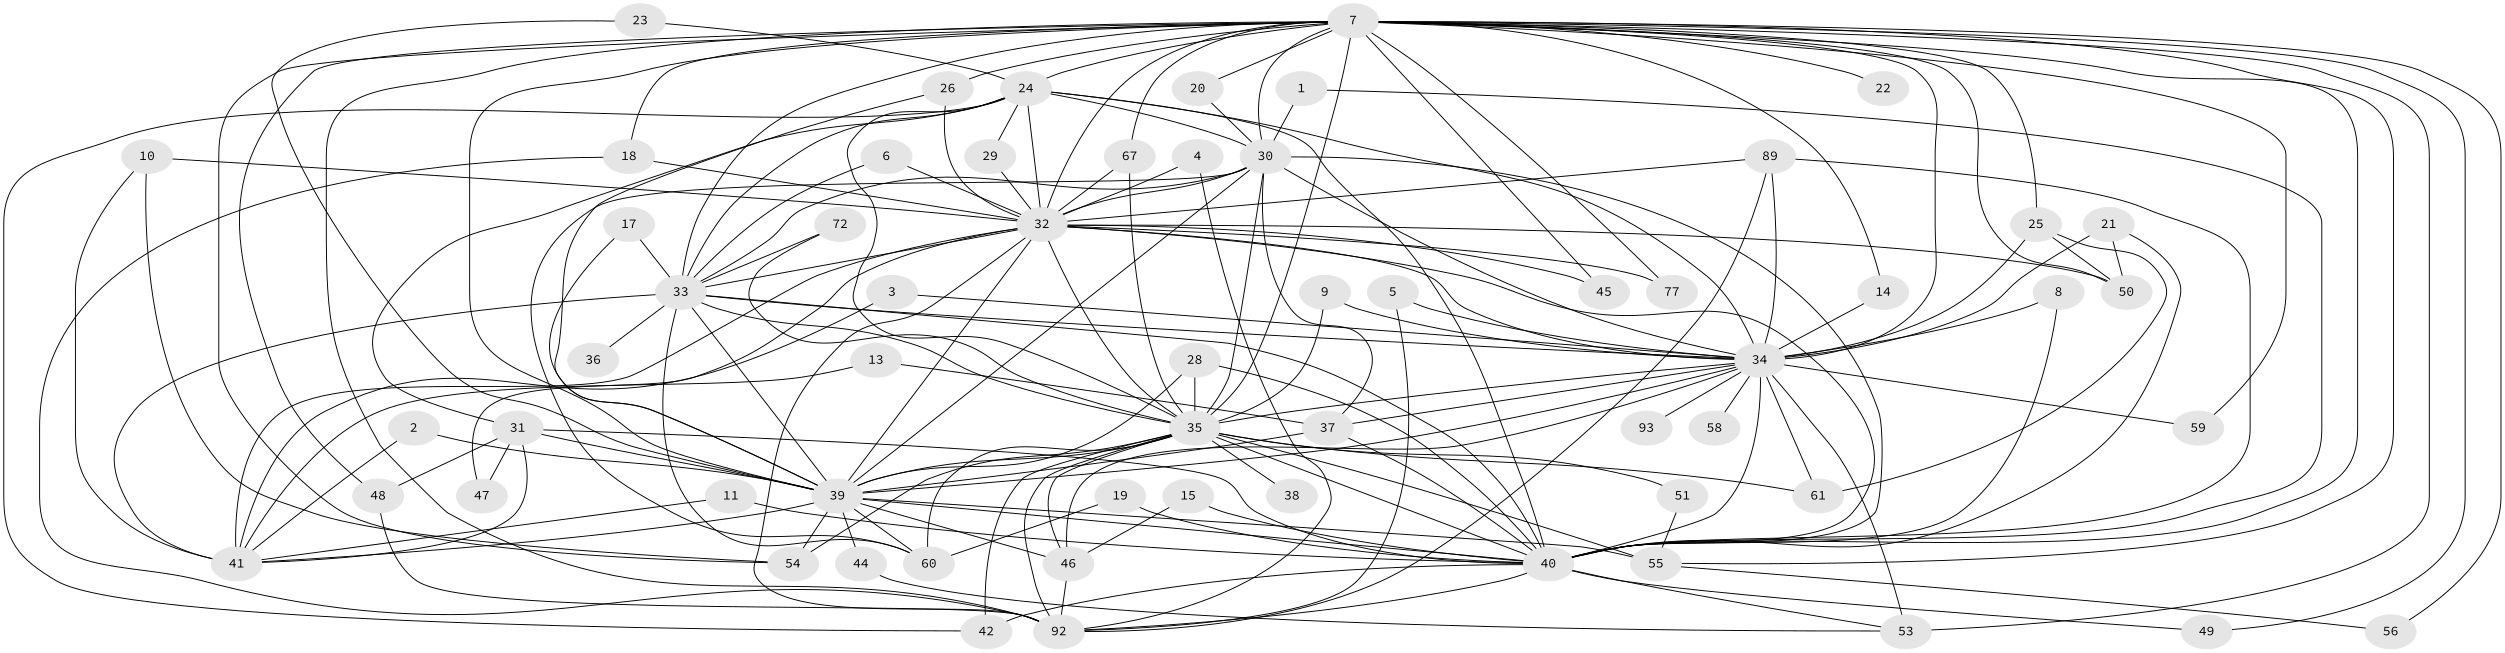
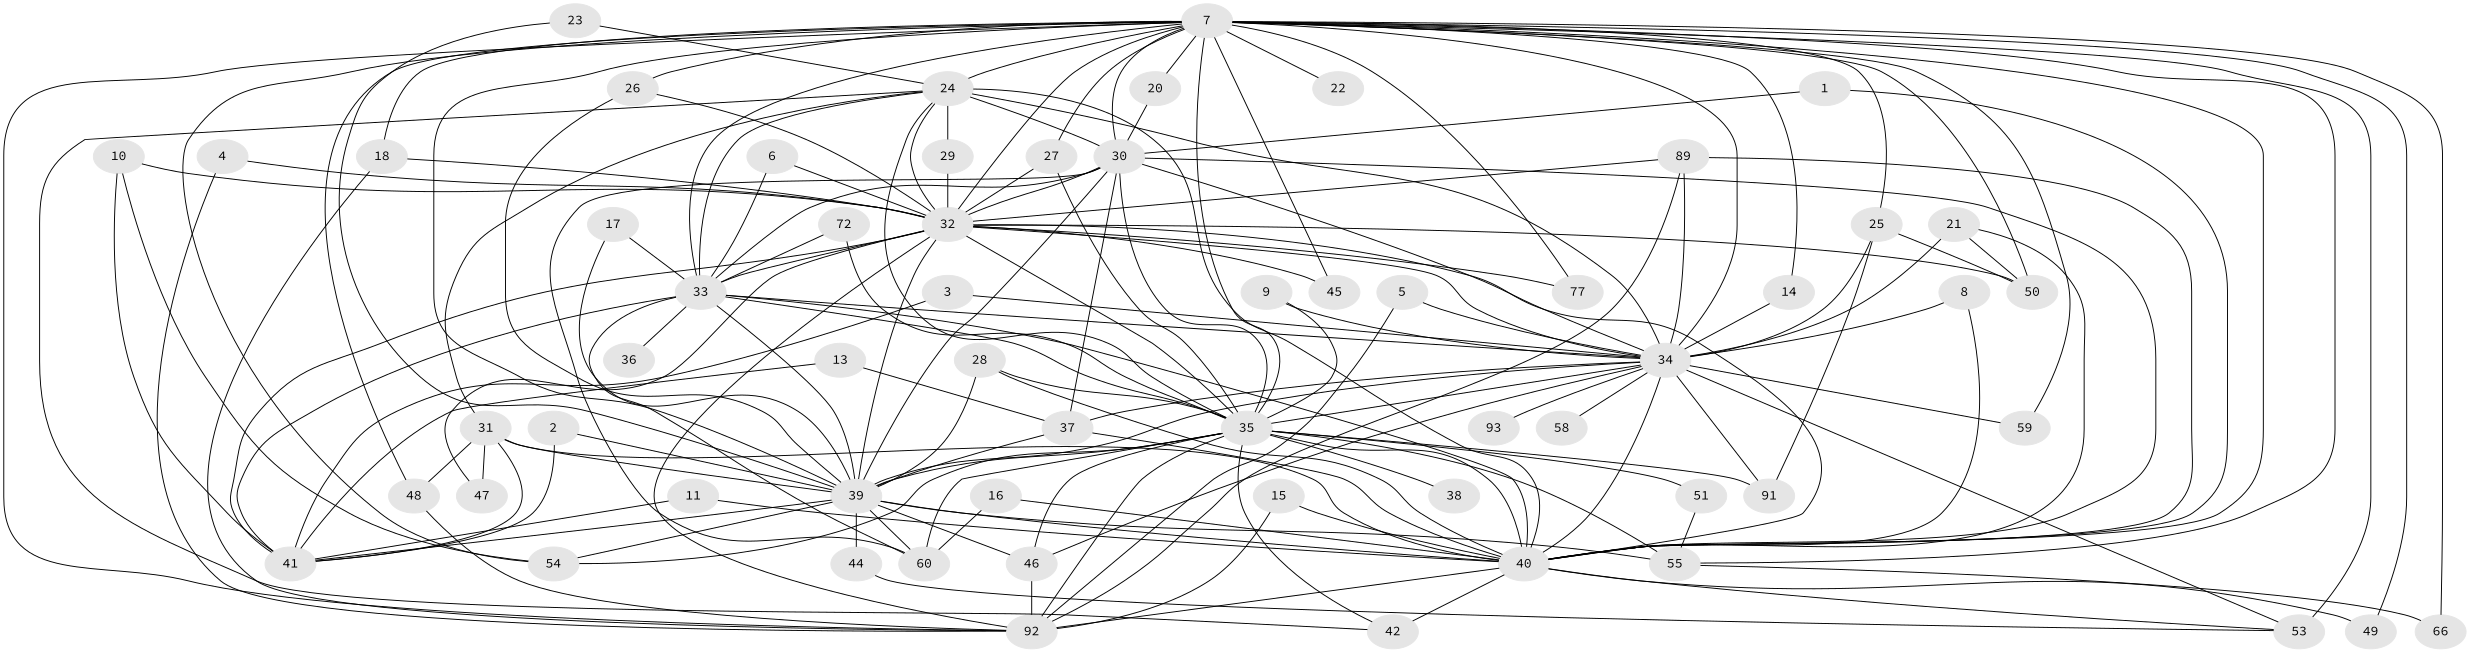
node "67": label "67" -> "27"
node "19": label "19" -> "16"
node "61": label "61" -> "91"
edge "15" -- "46": now "15" -- "92"
node "56": label "56" -> "66"
